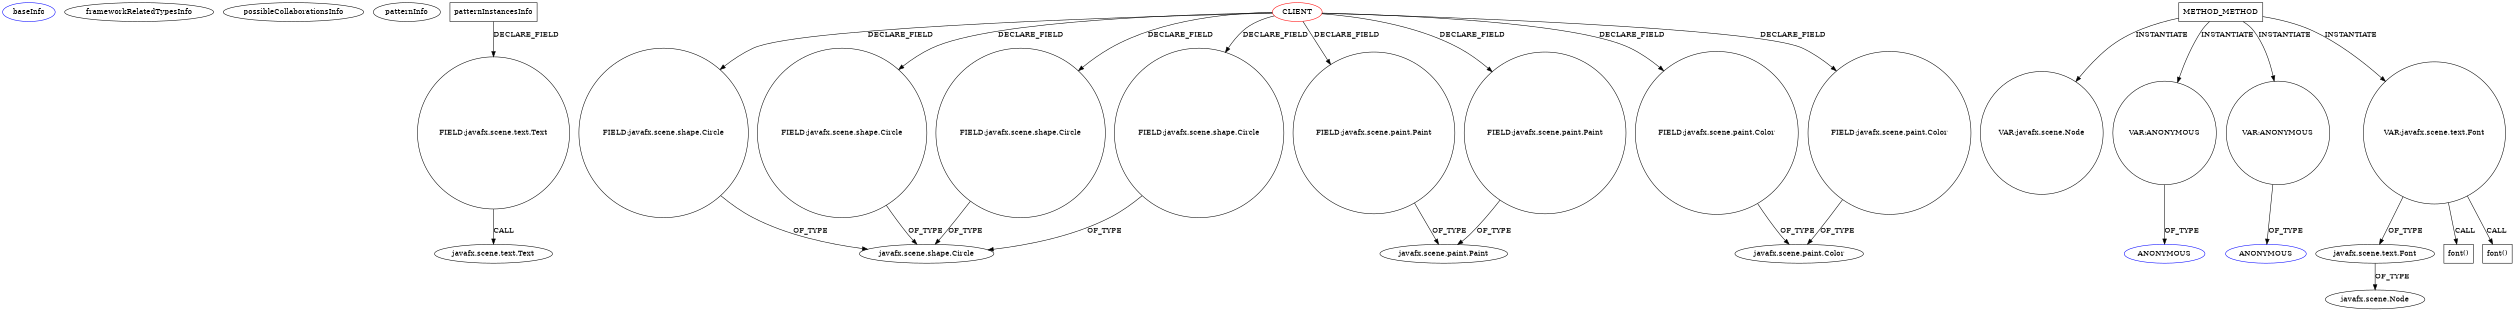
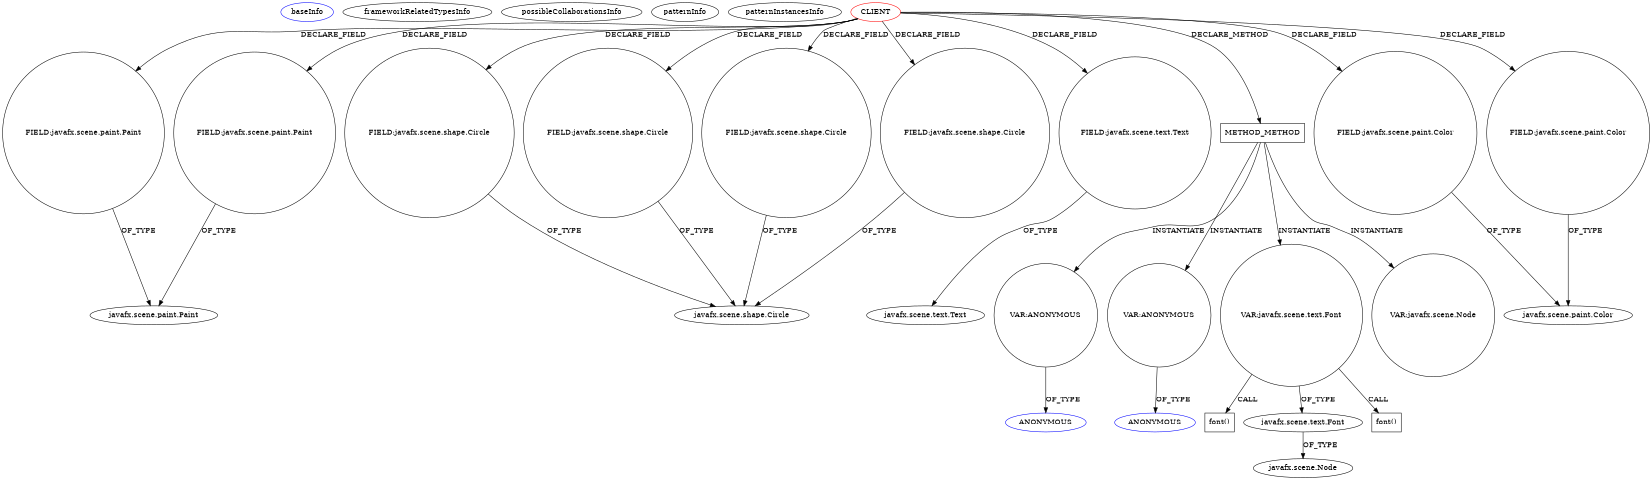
node "patternInstancesInfo": shape box -> ellipse
edge "CLIENT" -> "METHOD_METHOD": added, label "DECLARE_METHOD"
edge "patternInstancesInfo" -> "FIELD:javafx.scene.text.Text": now "CLIENT" -> "FIELD:javafx.scene.text.Text"
edge "FIELD:javafx.scene.text.Text" -> "javafx.scene.text.Text": label "CALL" -> "OF_TYPE"
